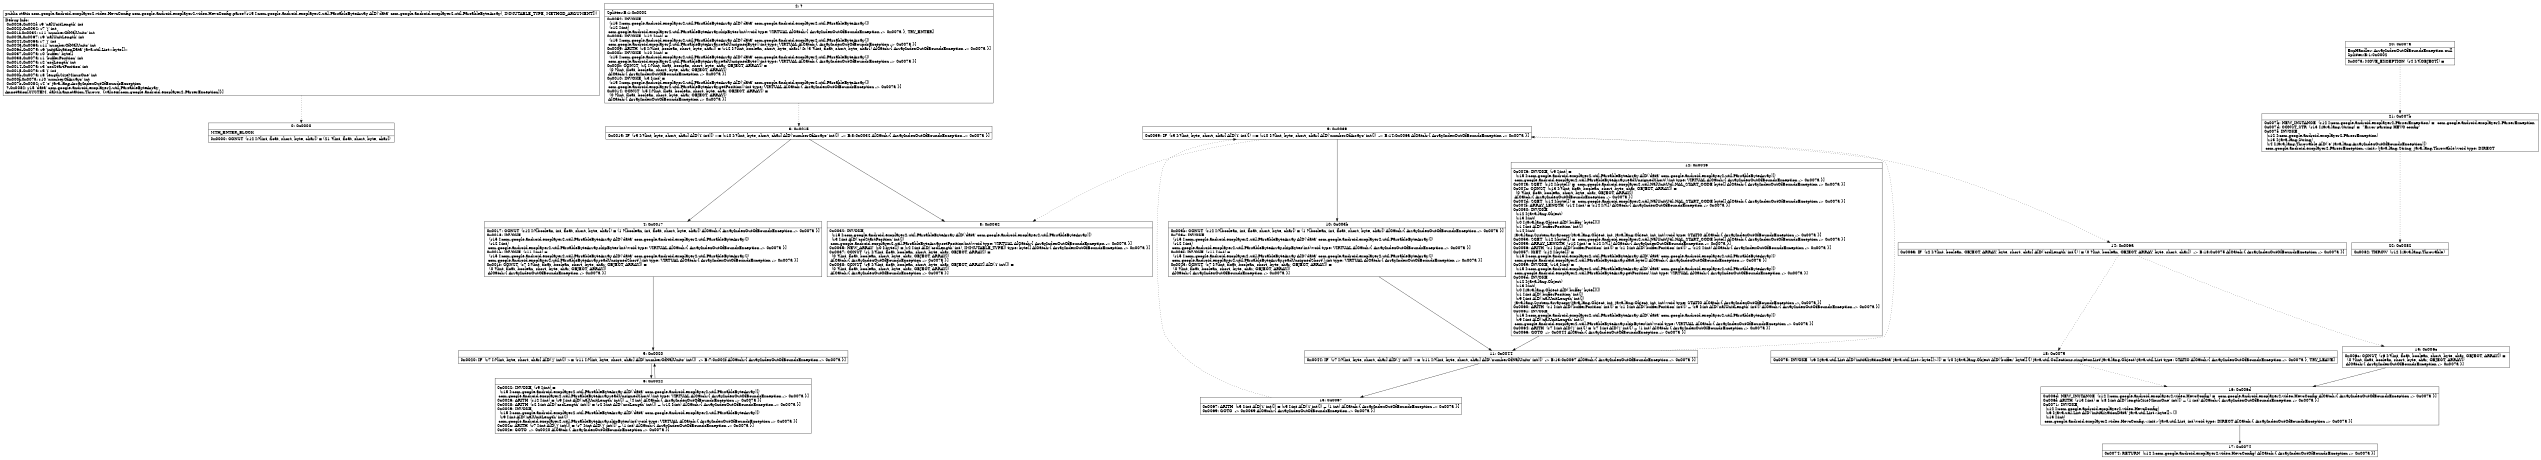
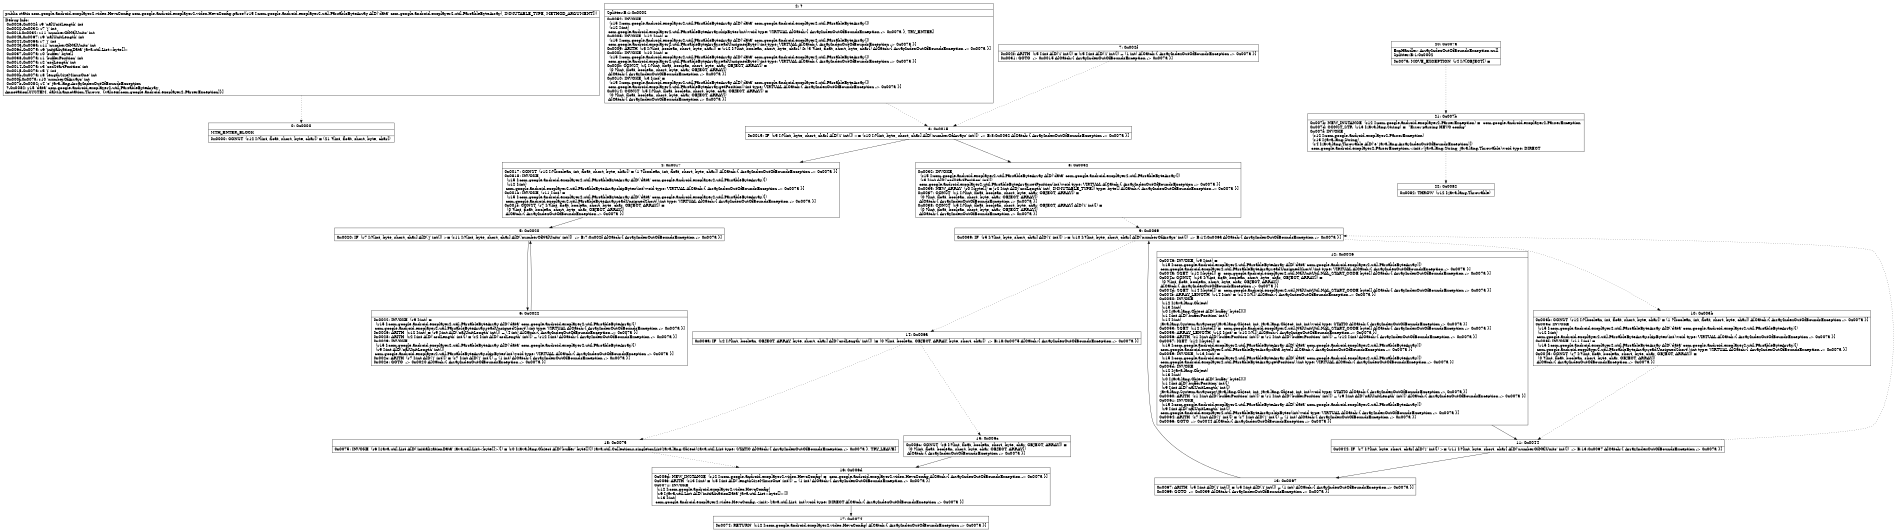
node "7: 0x002f": added
edge "9: 0x0039" -> "8: 0x0032": reversed
edge "9: 0x0039" -> "10: 0x003b": style solid -> dotted
node "4: 0x0017": text "0x0018: INVOKE" -> "0x0818: INVOKE"
node "10: 0x003b": text "0x703c: INVOKE" -> "0x003c: INVOKE"
edge "13: 0x0067" -> "9: 0x0039": style dotted -> solid
edge "10: 0x003b" -> "11: 0x0044": style solid -> dotted
